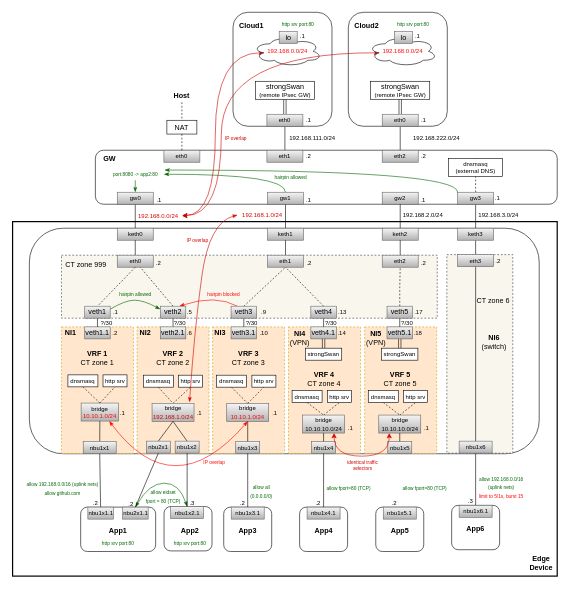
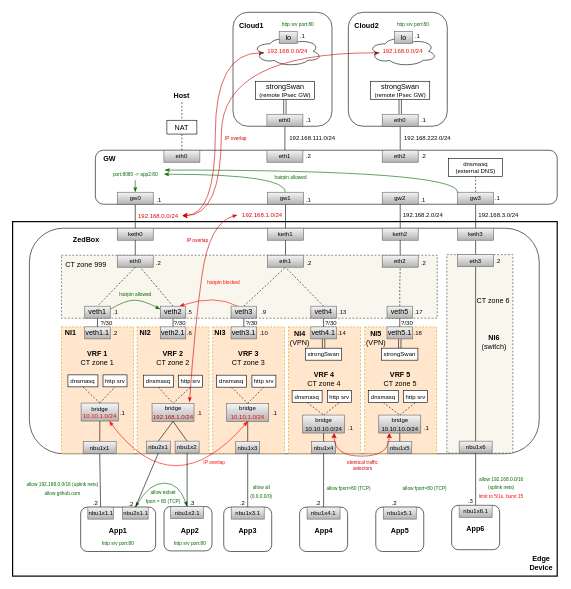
node "192.168.222.0/24": moved (436, 138) -> (427, 138)
node "ZedBox": added
node "hairpin blocked": moved (223, 294) -> (223, 282)
